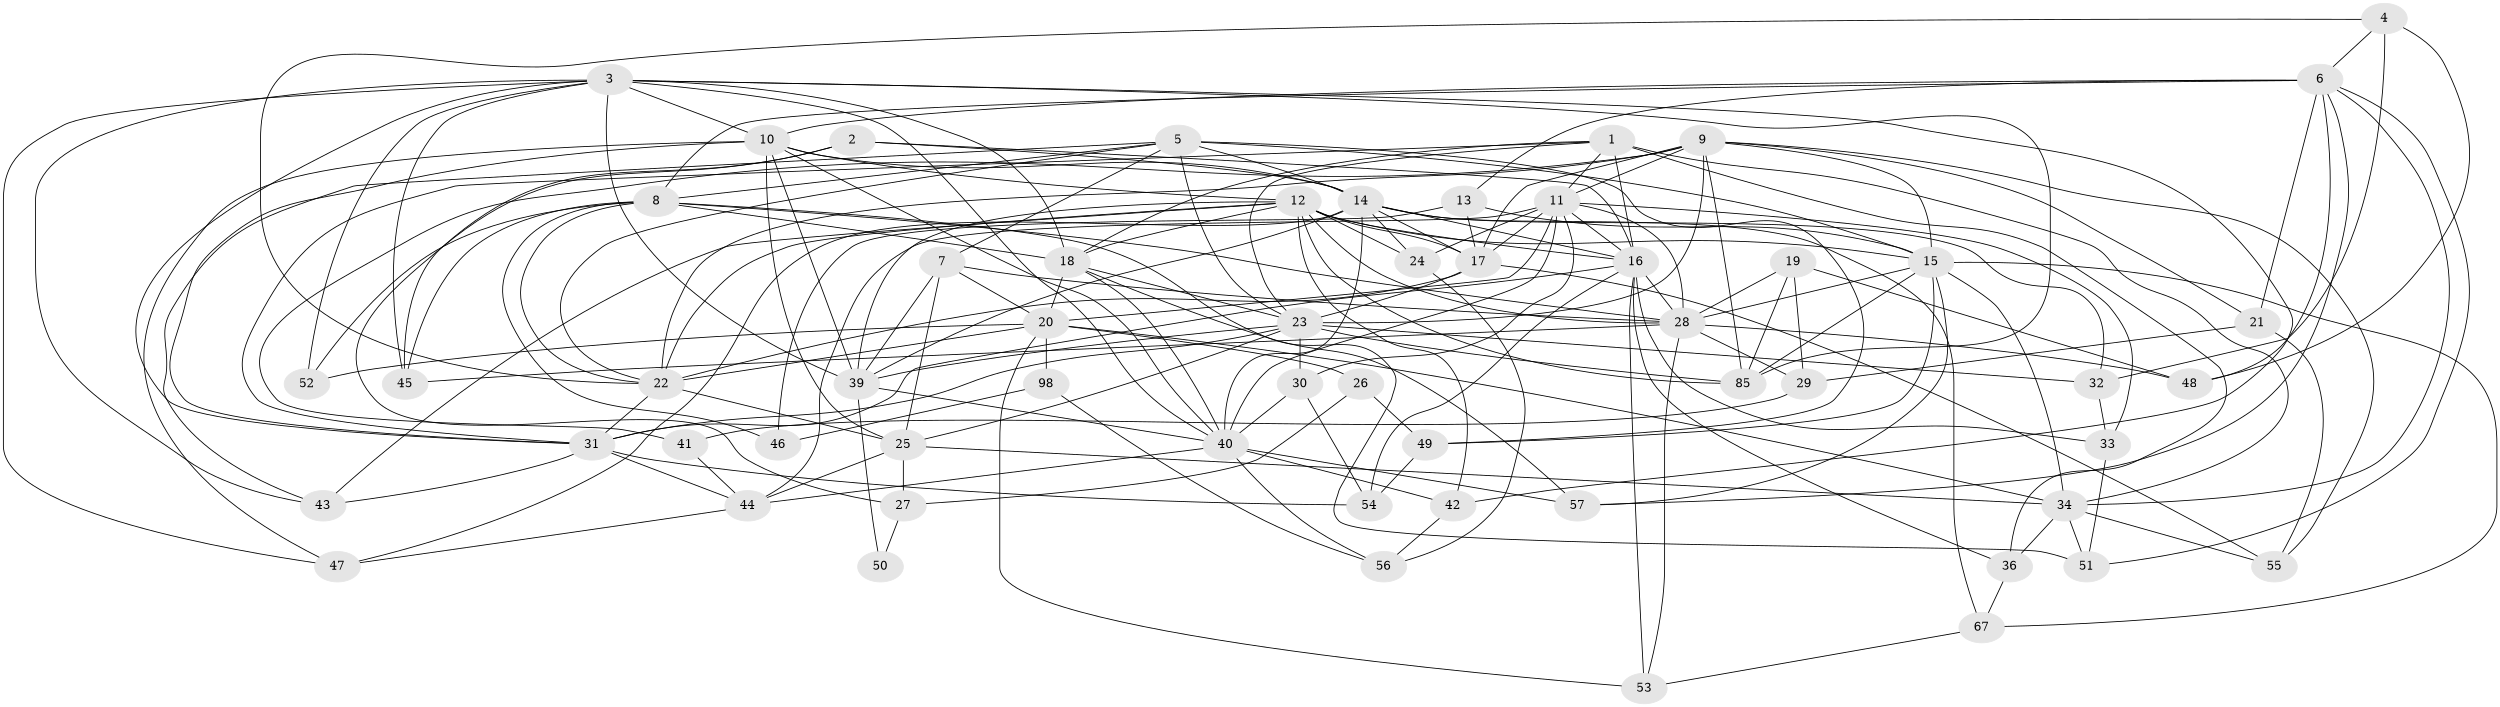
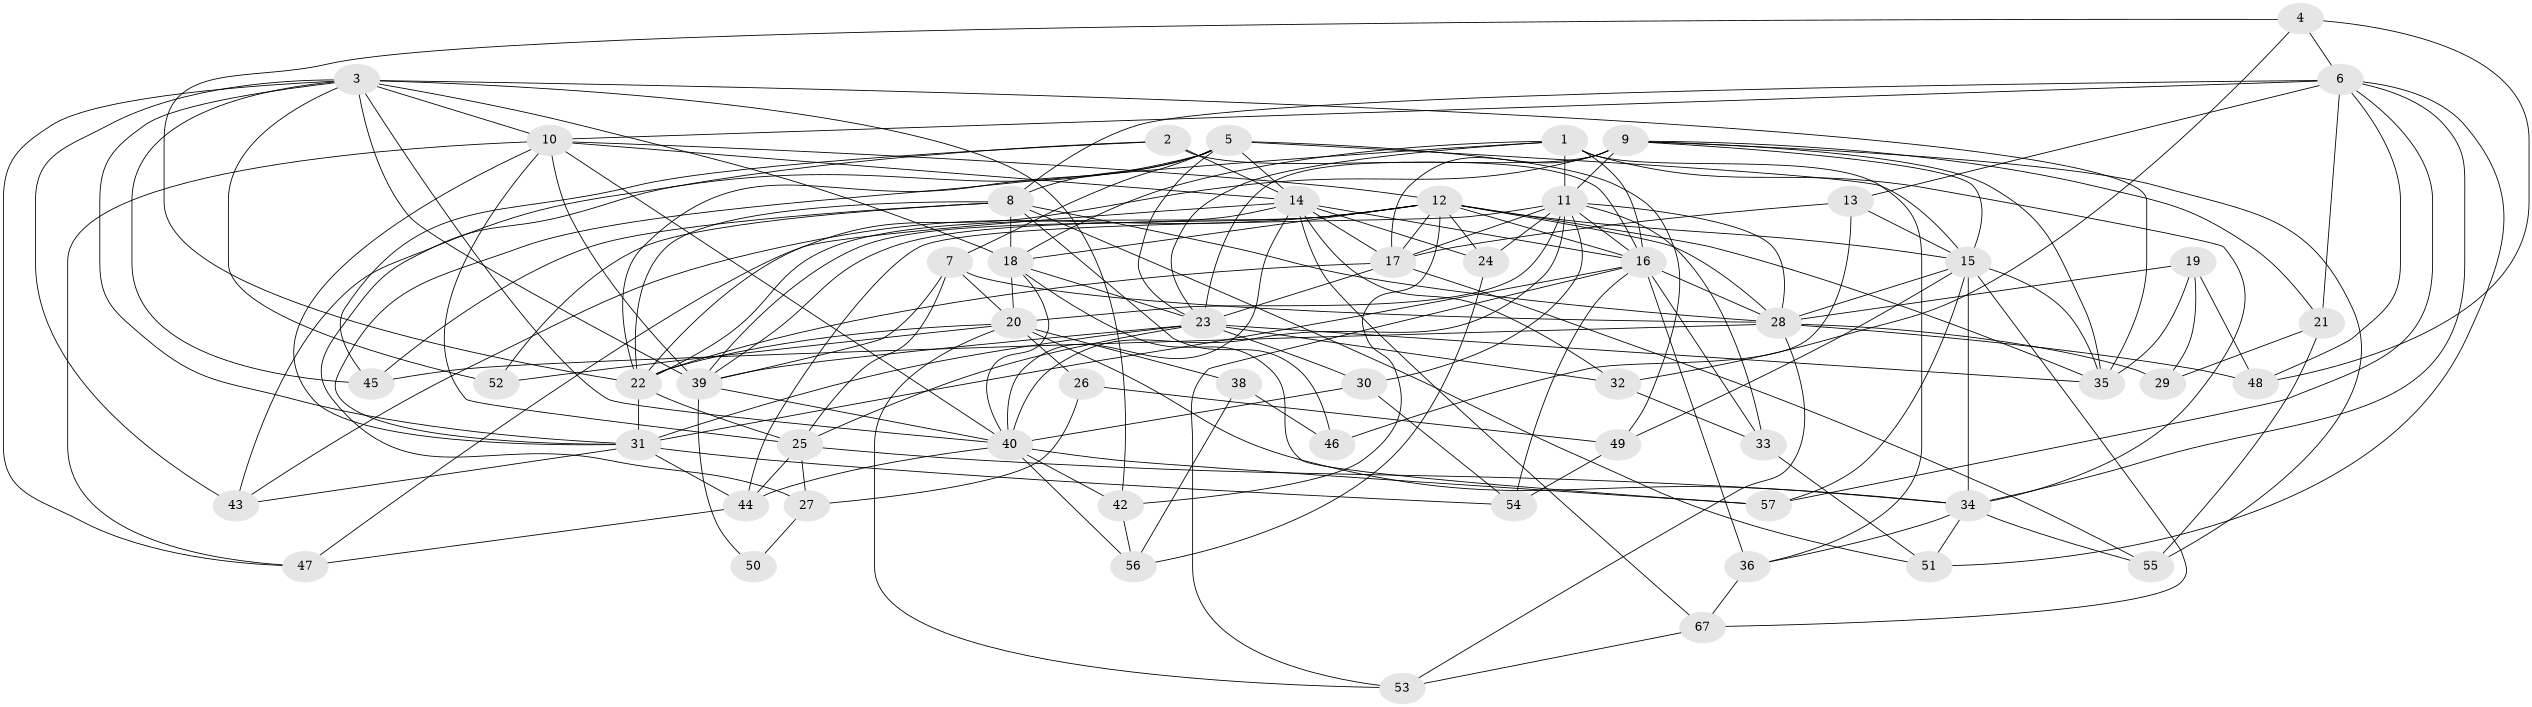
node "98": label "98" -> "38"
node "85": label "85" -> "35"
node "41": removed
